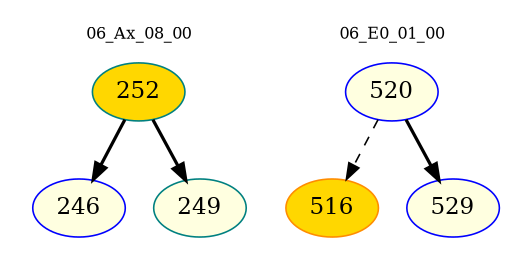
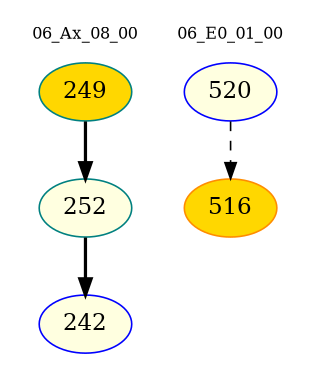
node "252": fillcolor gold -> lightyellow
edge "252" -> "249": reversed
node "246": label "246" -> "242"
node "249": fillcolor lightyellow -> gold
node "529": removed
